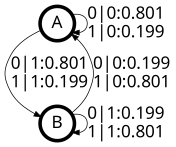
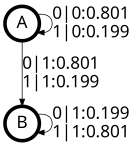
edge "B" -> "A": removed, label "0|0:0.199 1|0:0.801"
